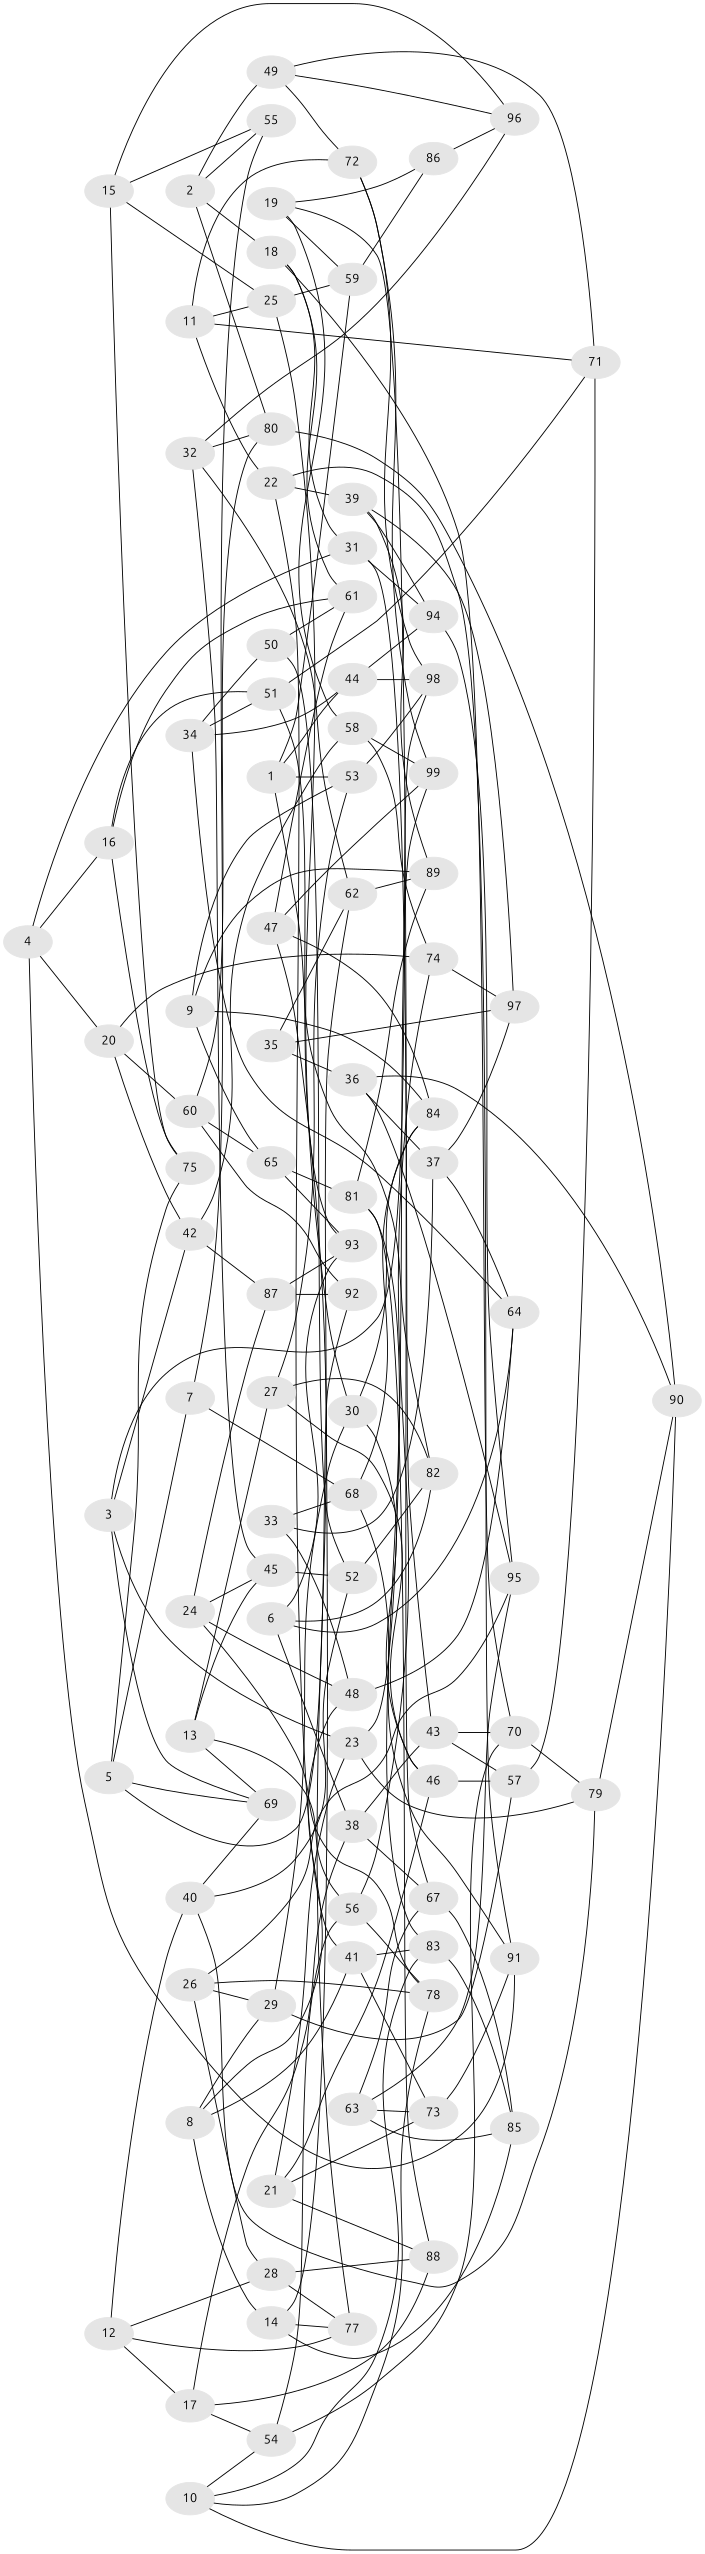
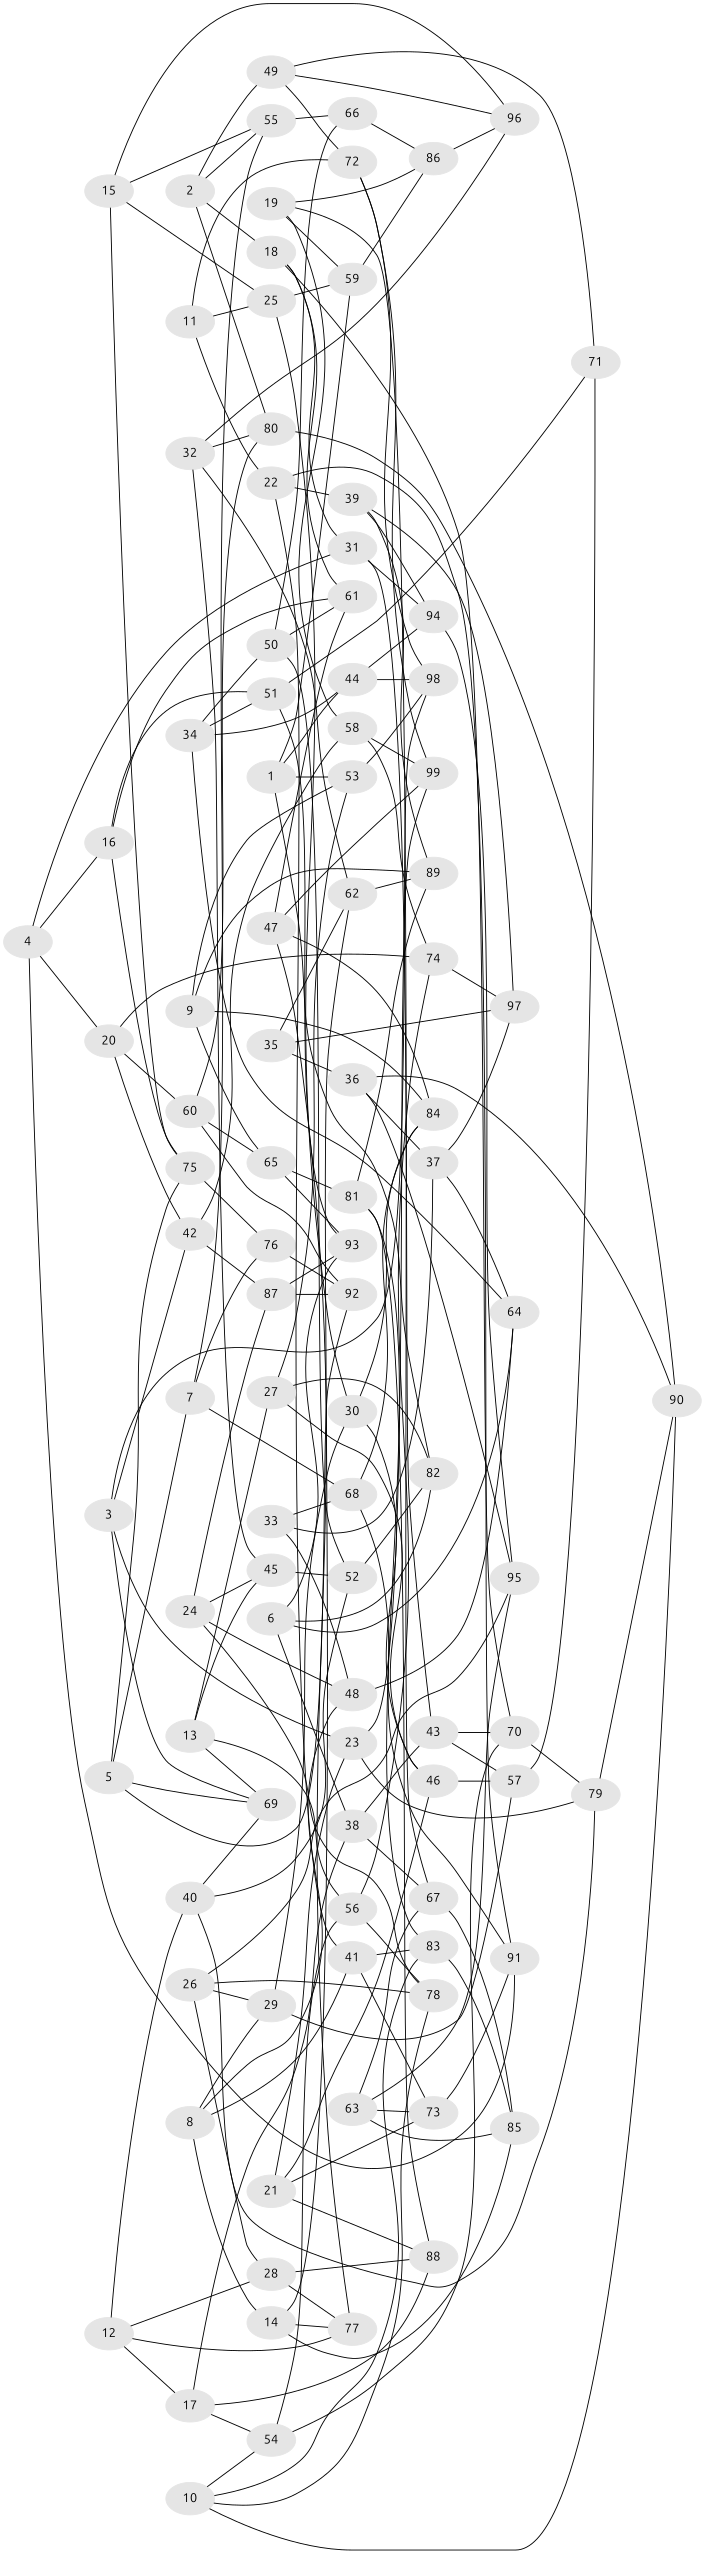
node "66": added
edge "11" -- "71": removed
node "76": added
